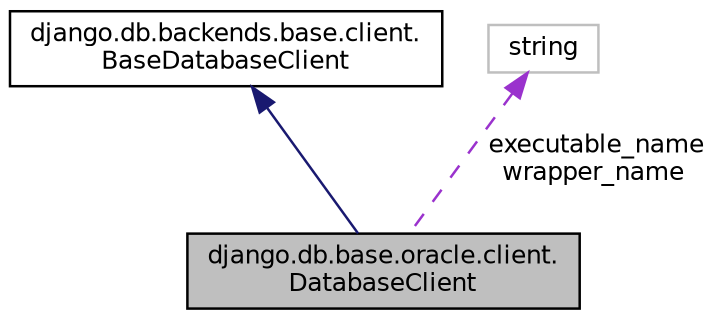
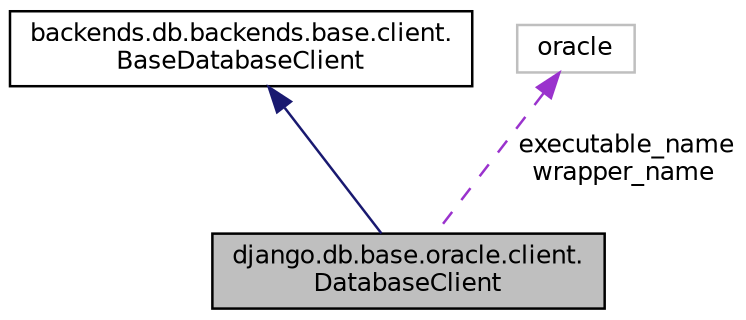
node "django.db.backends.base.client. BaseDatabaseClient": label "django.db.backends.base.client. BaseDatabaseClient" -> "backends.db.backends.base.client. BaseDatabaseClient"
node "string": label "string" -> "oracle"
